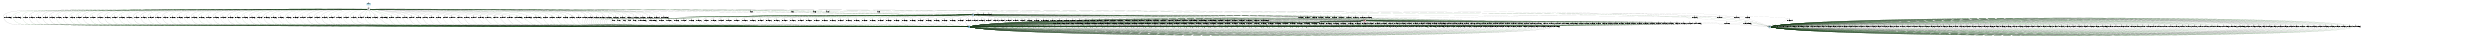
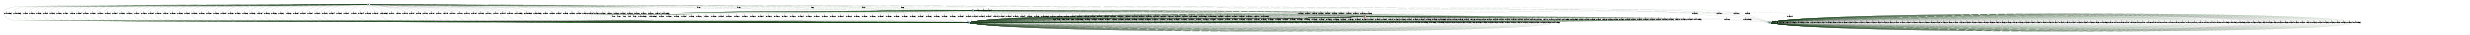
node "__start0": removed
